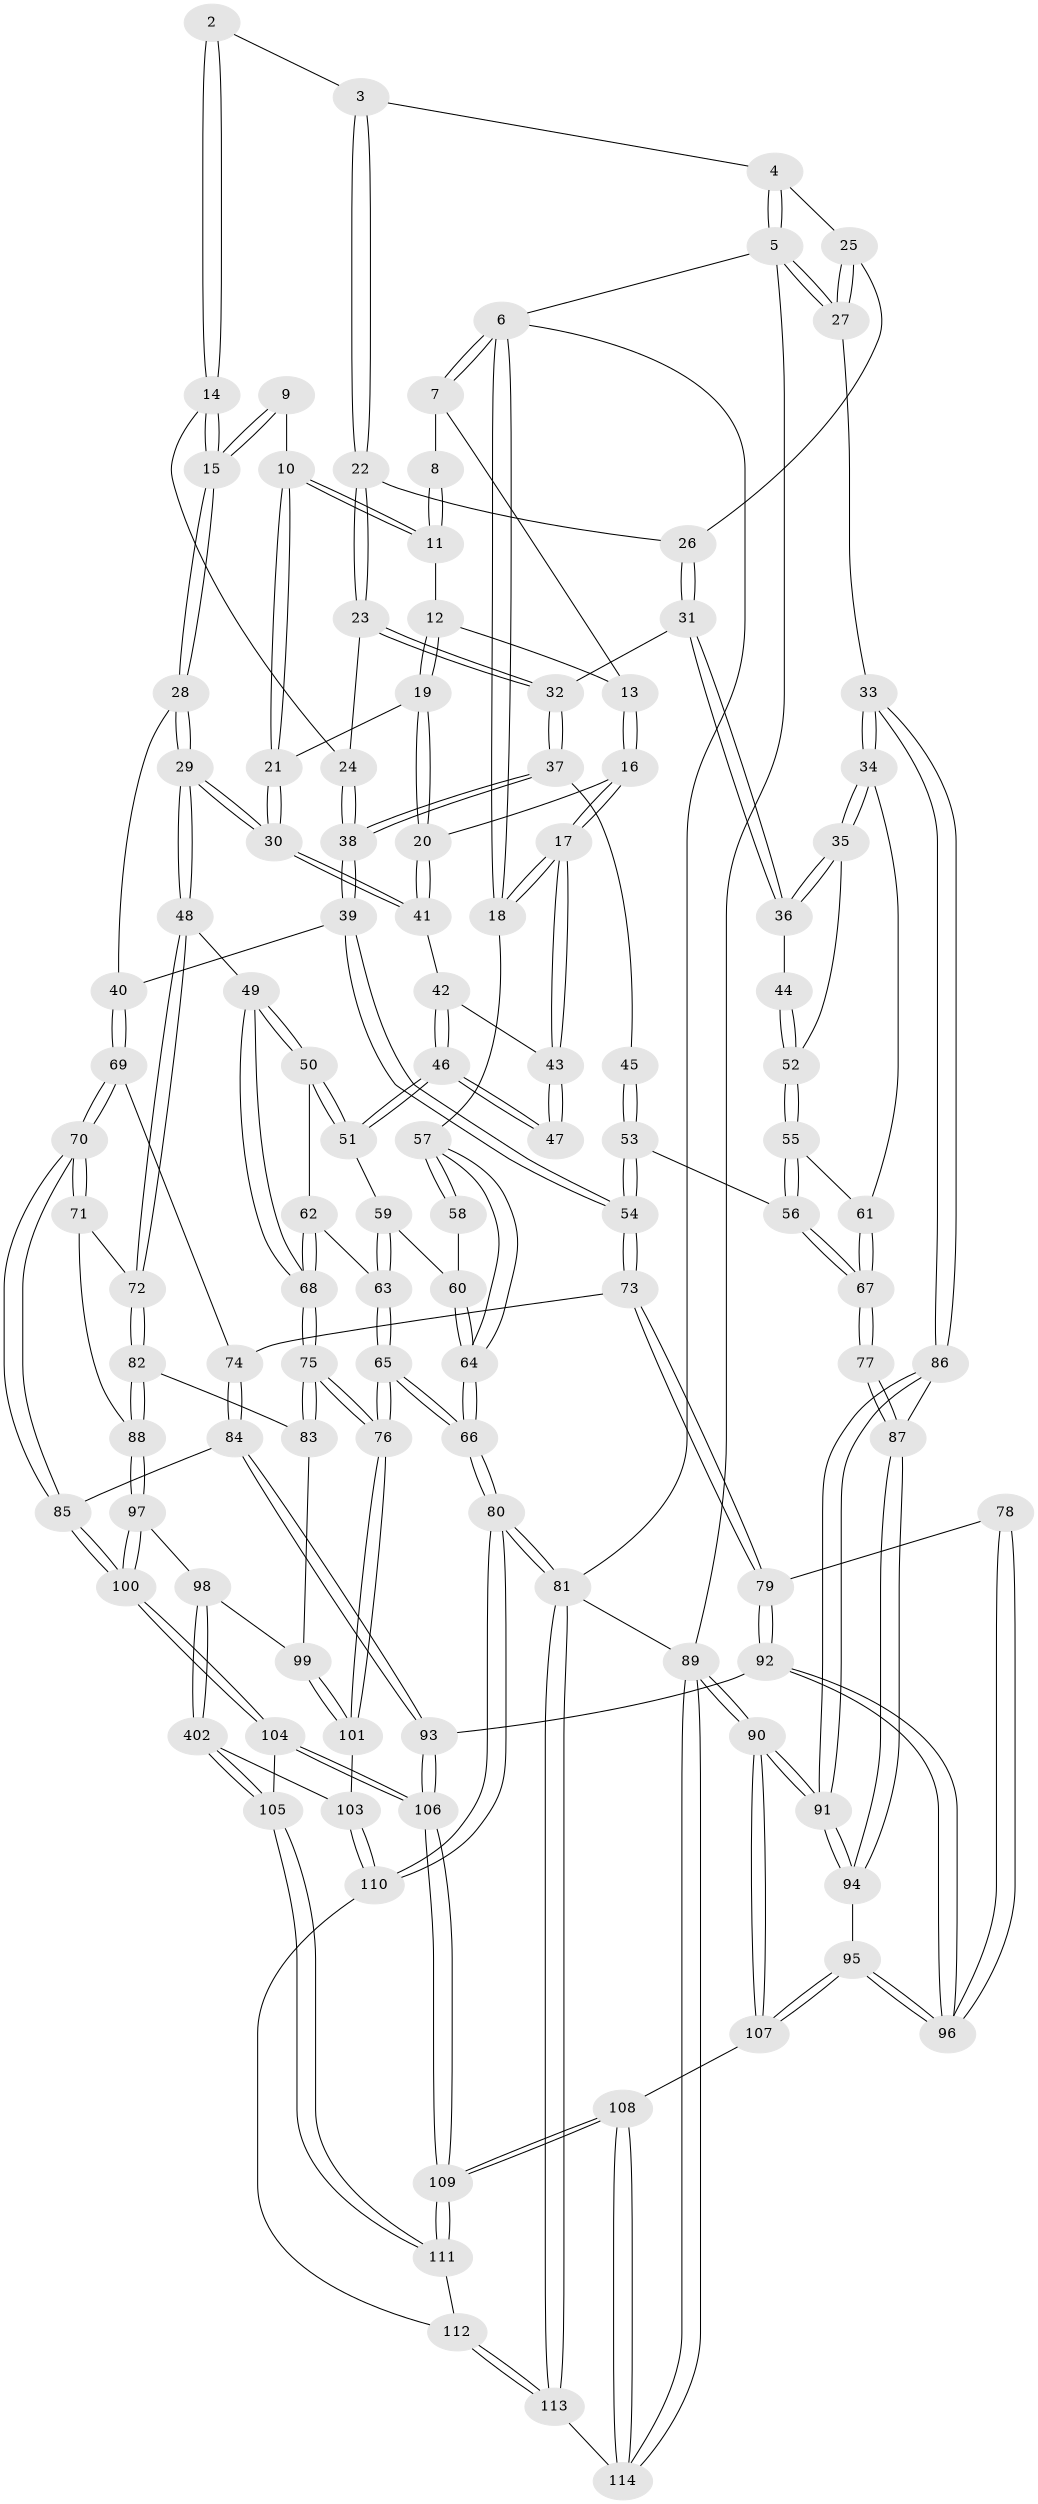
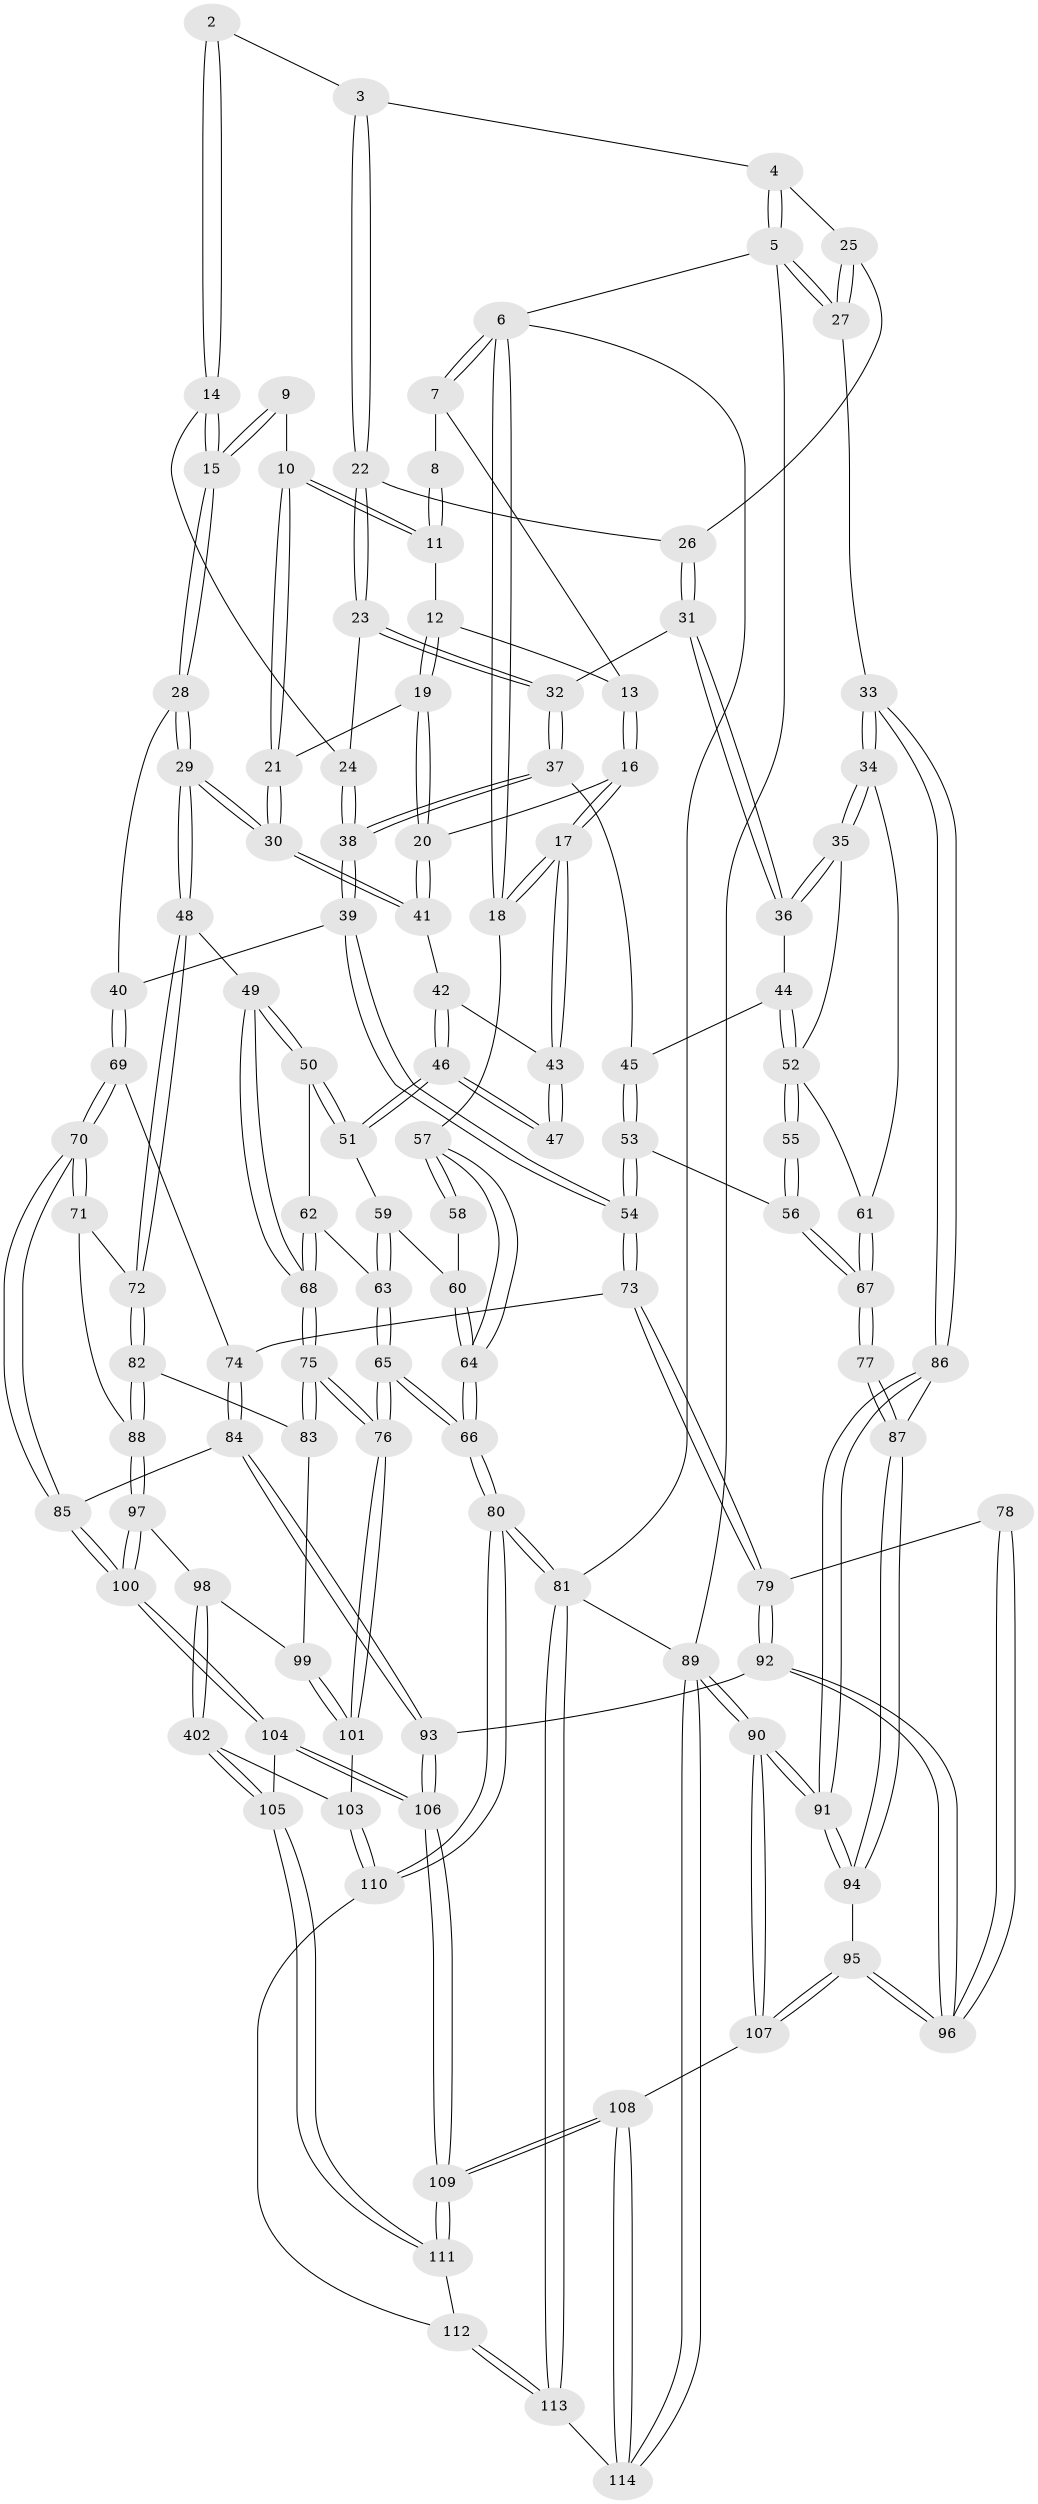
edge "44" -- "45": added
edge "55" -- "61": now "52" -- "61"
